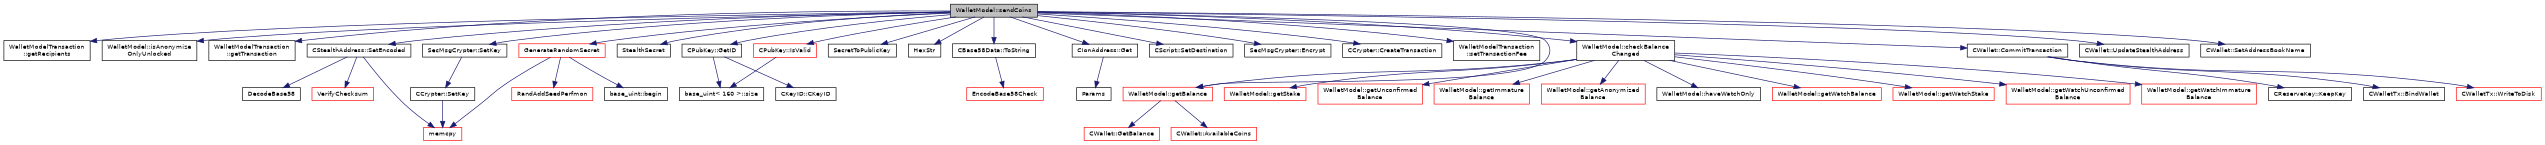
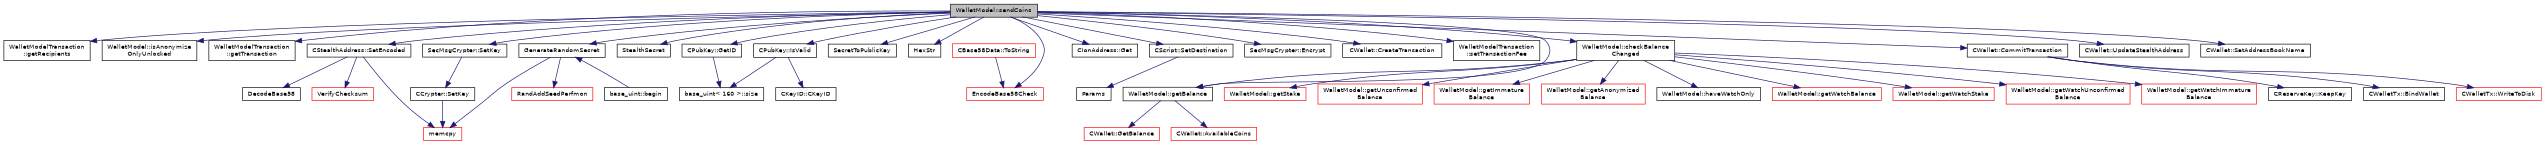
edge "WalletModel::sendCoins" -> "CBase58Data::ToString": now "WalletModel::sendCoins" -> "EncodeBase58Check"
node "GenerateRandomSecret": color red -> black
node "CPubKey::IsValid": color red -> black
node "CBase58Data::ToString": color black -> red
node "CCrypter::CreateTransaction": label "CCrypter::CreateTransaction" -> "CWallet::CreateTransaction"
edge "CPubKey::GetID" -> "CKeyID::CKeyID": now "CPubKey::IsValid" -> "CKeyID::CKeyID"
edge "CIonAddress::Get" -> "Params": now "CScript::SetDestination" -> "Params"
edge "GenerateRandomSecret" -> "base_uint::begin": reversed
node "WalletModel::getBalance": color red -> black
